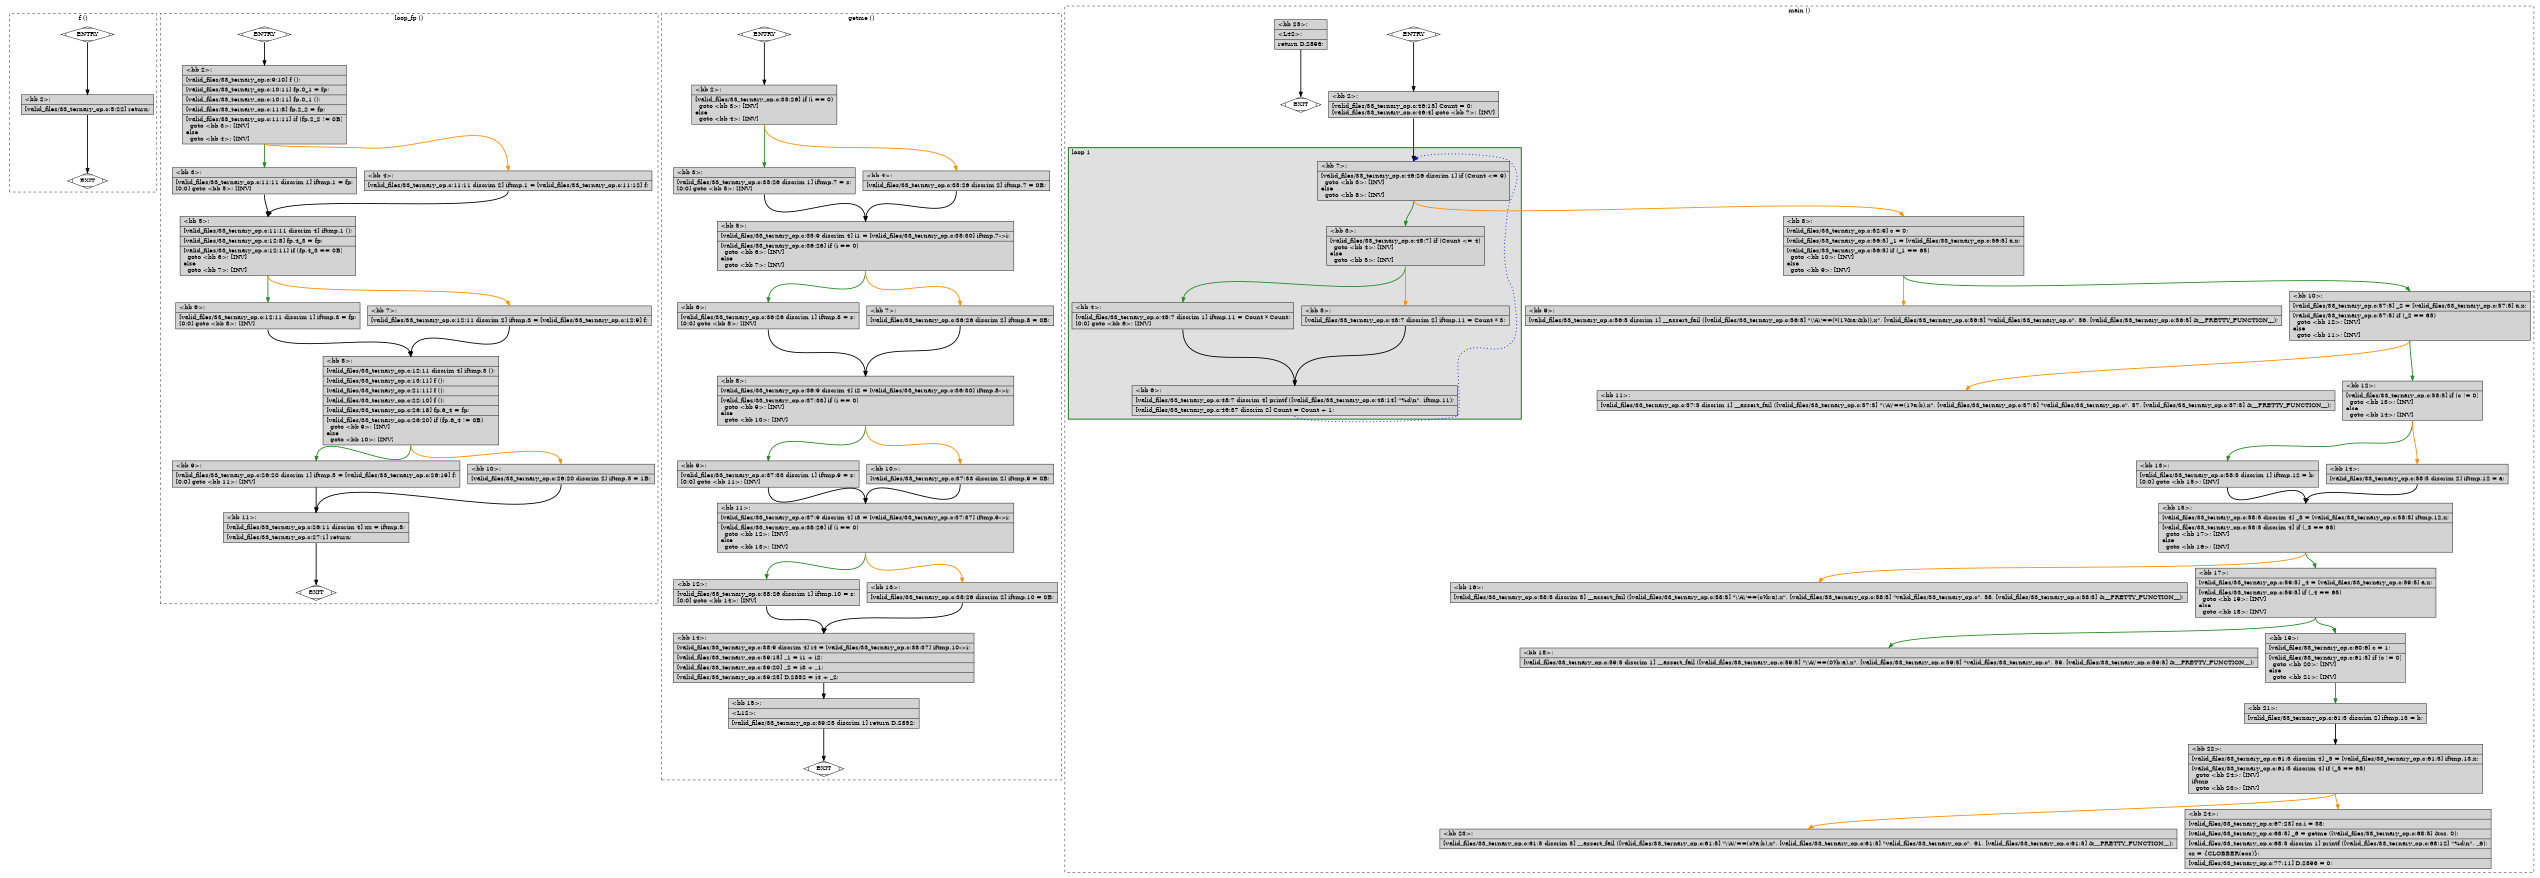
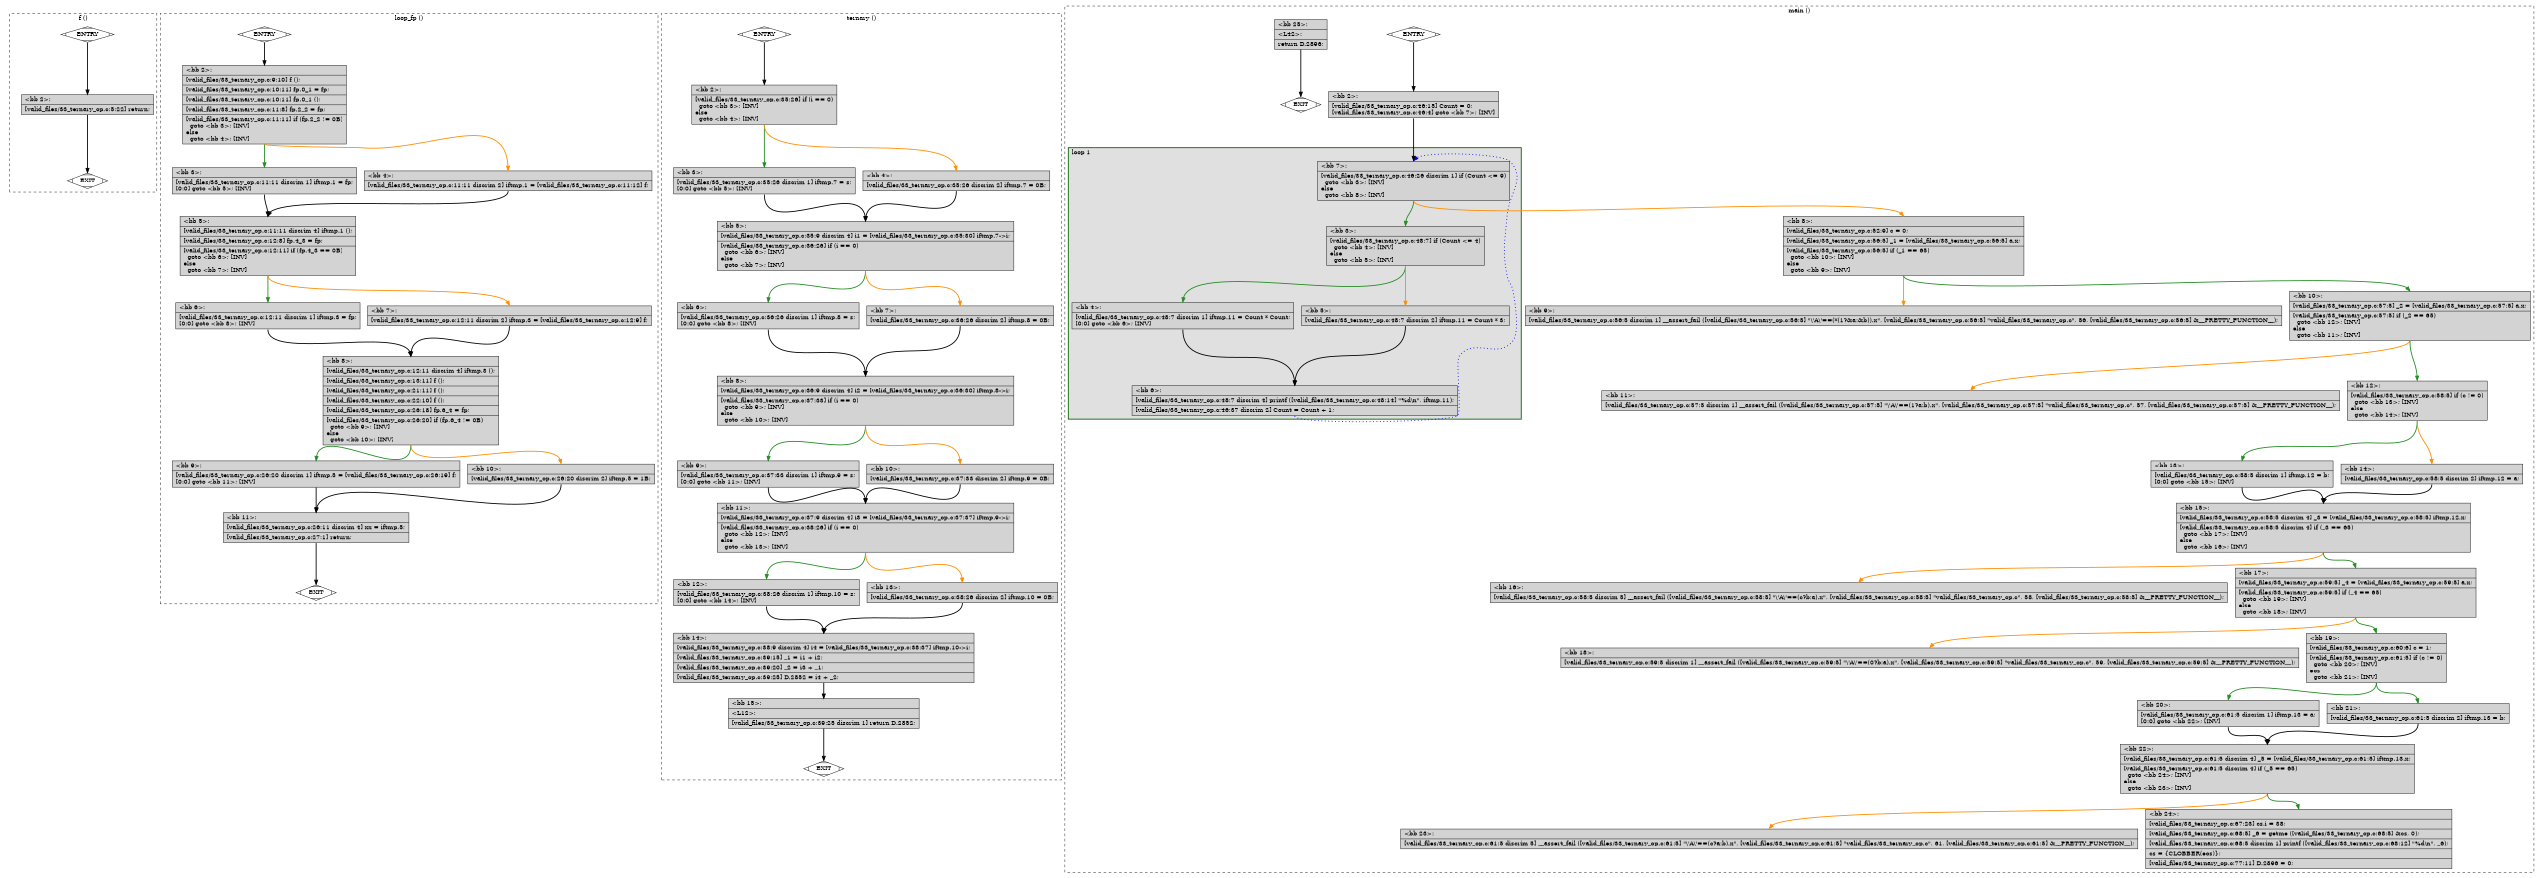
cluster "getme ()": label "getme ()" -> "ternary ()"
edge "<bb 17>:" -> "<bb 18>:": color forestgreen -> darkorange
node "<bb 19>:": text "else" -> "eos"
node "<bb 20>:": added
node "<bb 22>:": text "iftmp" -> "else"
edge "<bb 22>:" -> "<bb 24>:": color darkorange -> forestgreen
